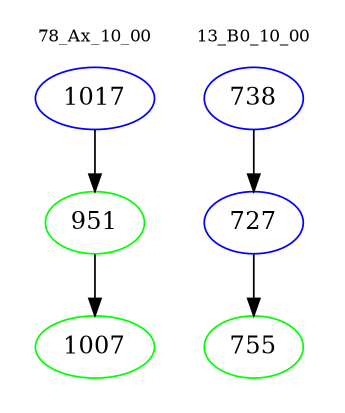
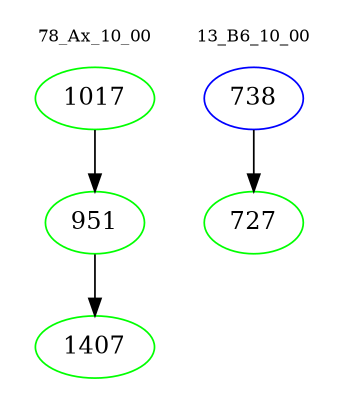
cluster "13_B0_10_00": label "13_B0_10_00" -> "13_B6_10_00"
node "1017": color blue -> green
node "727": color blue -> green
node "1007": label "1007" -> "1407"
node "755": removed
